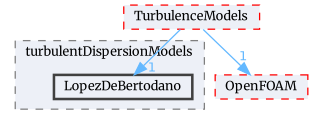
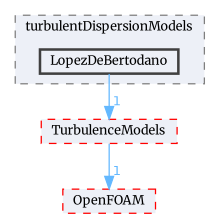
edge "TurbulenceModels" -> "LopezDeBertodano": reversed
